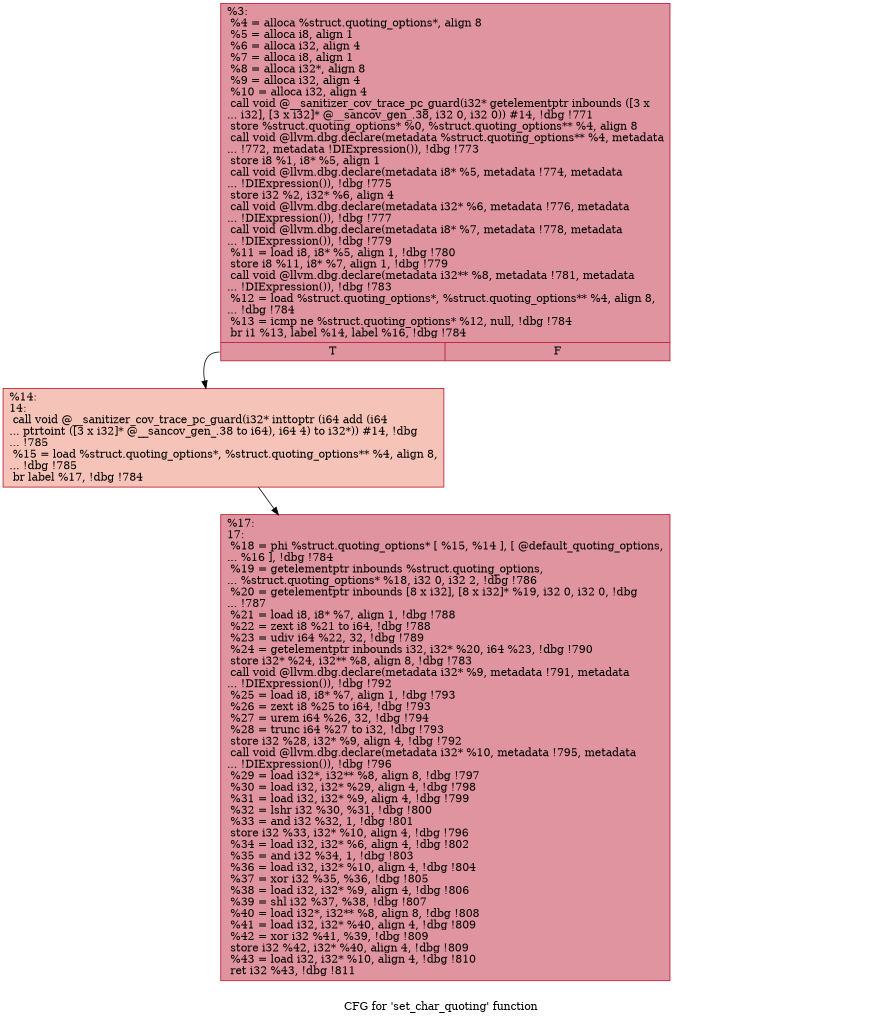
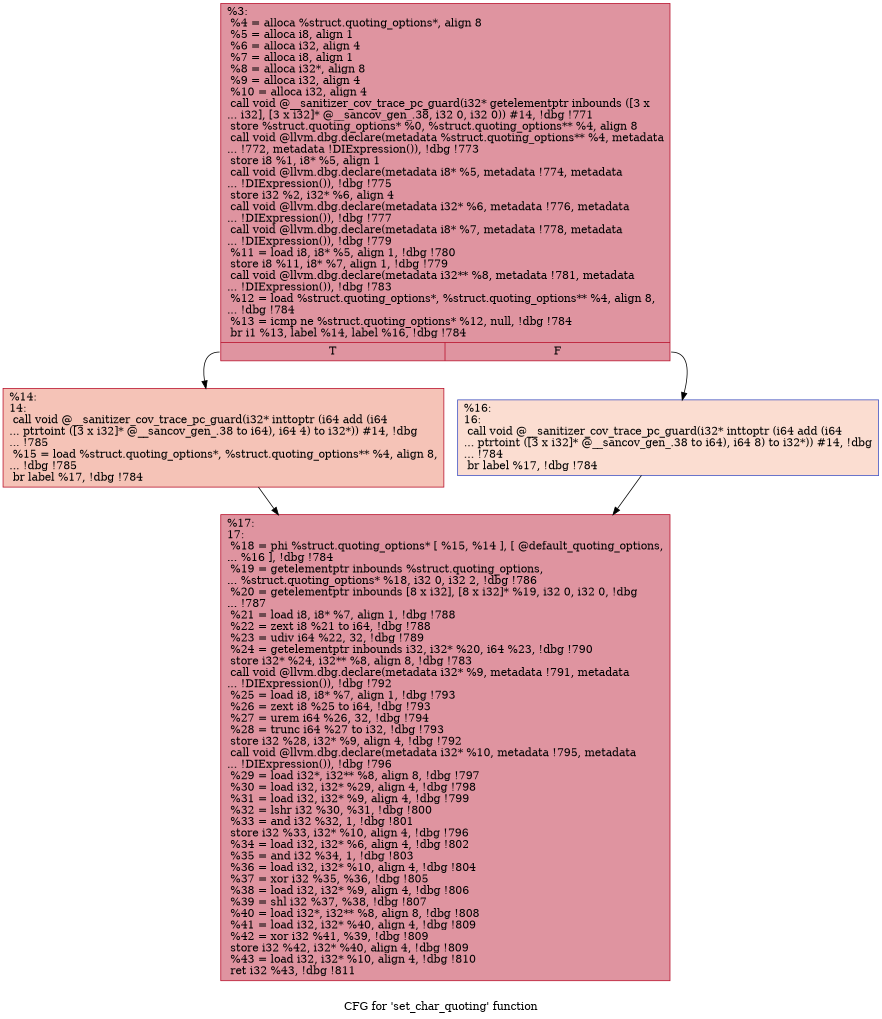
node "%16:": added
